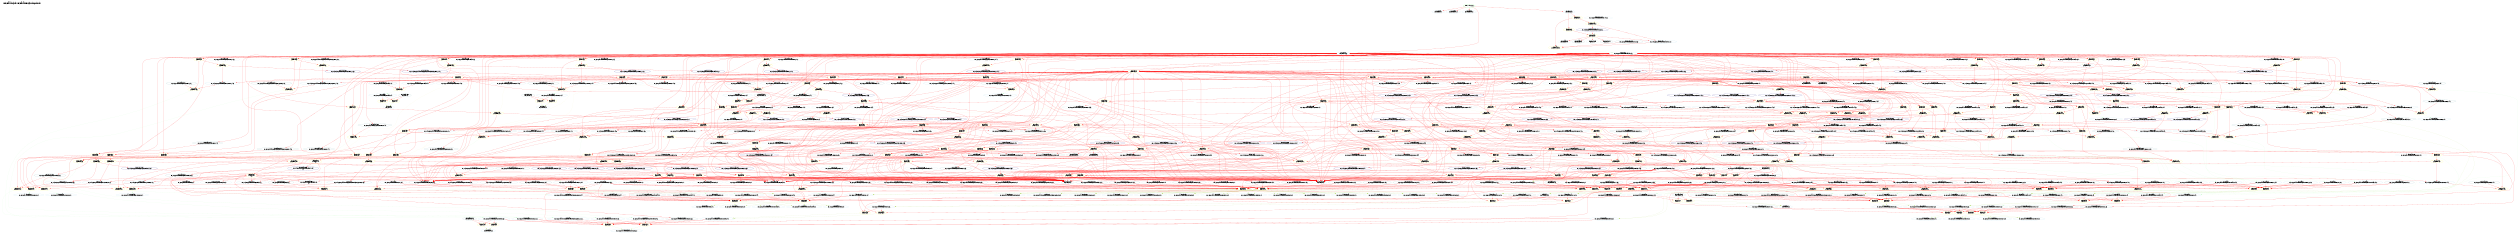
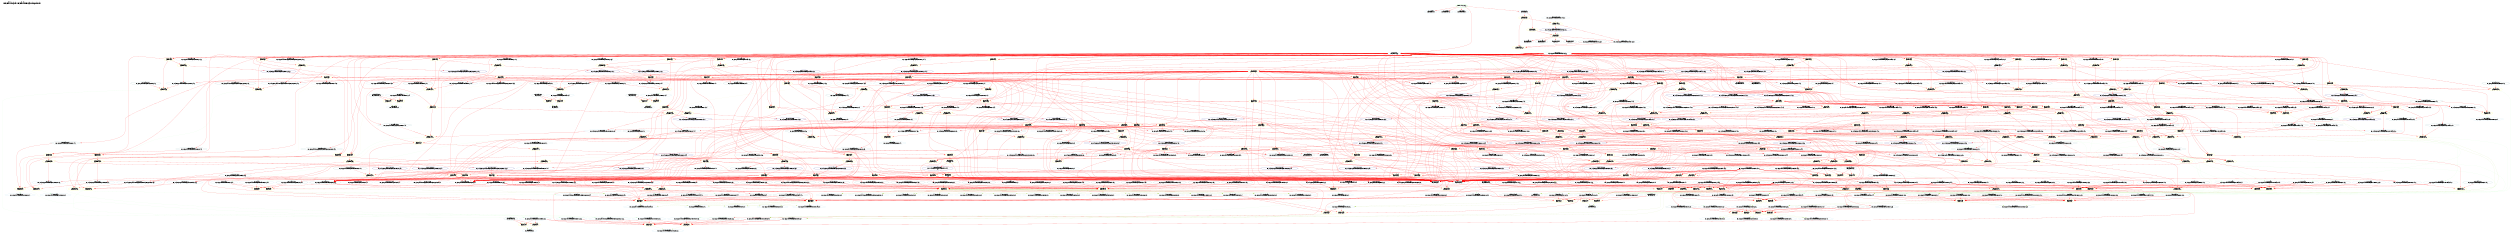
node "0x5623c5e954d0 TOP->data_writedata r18 f2": added
